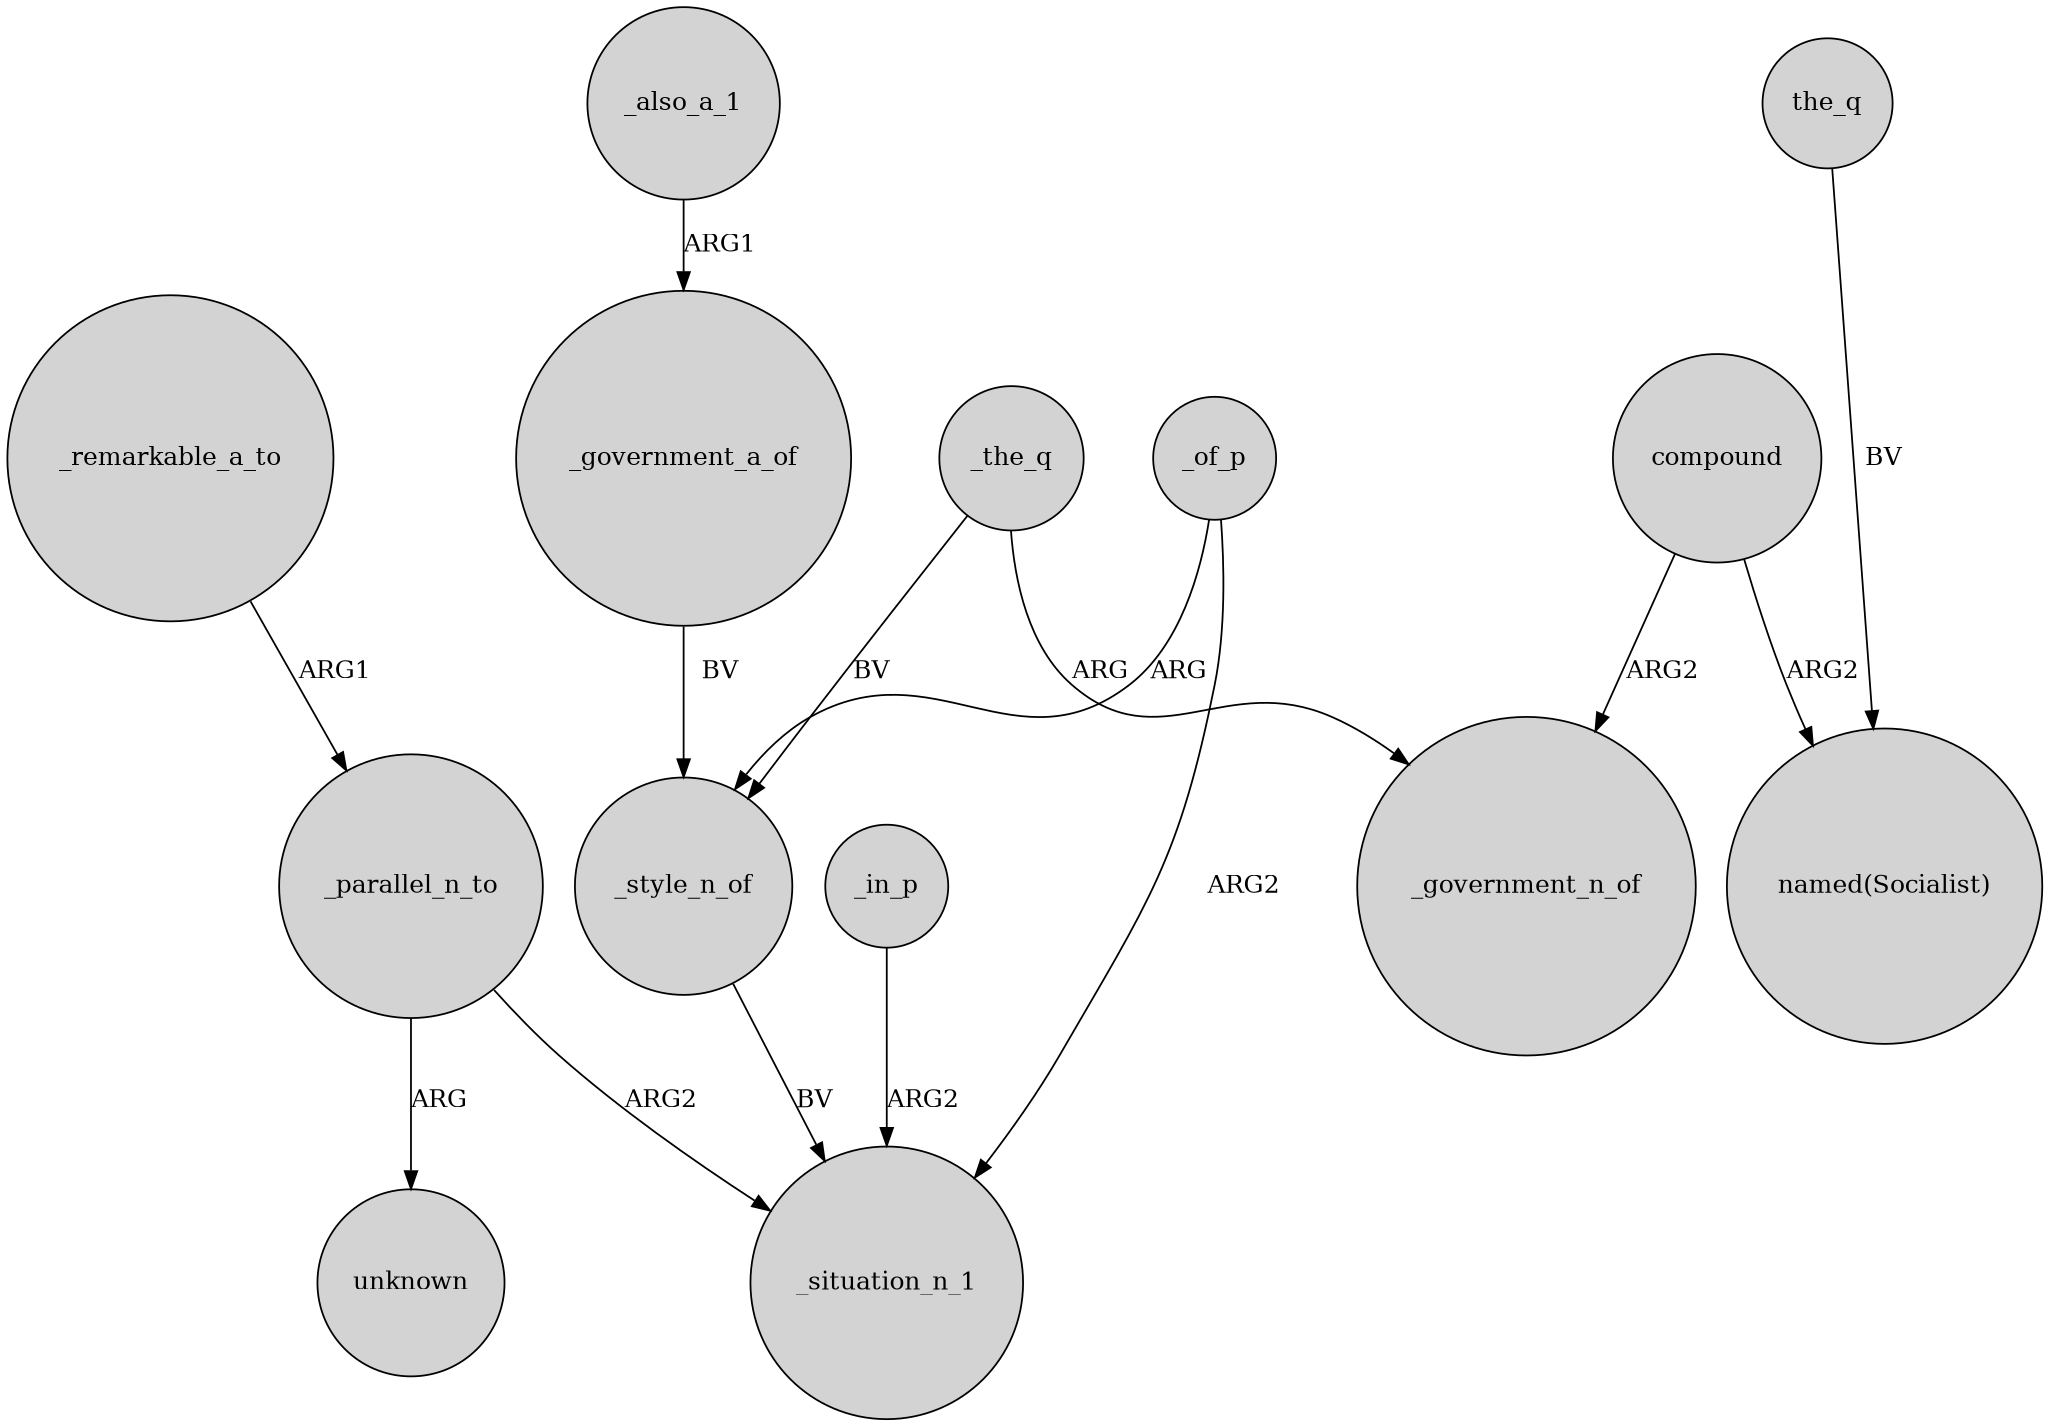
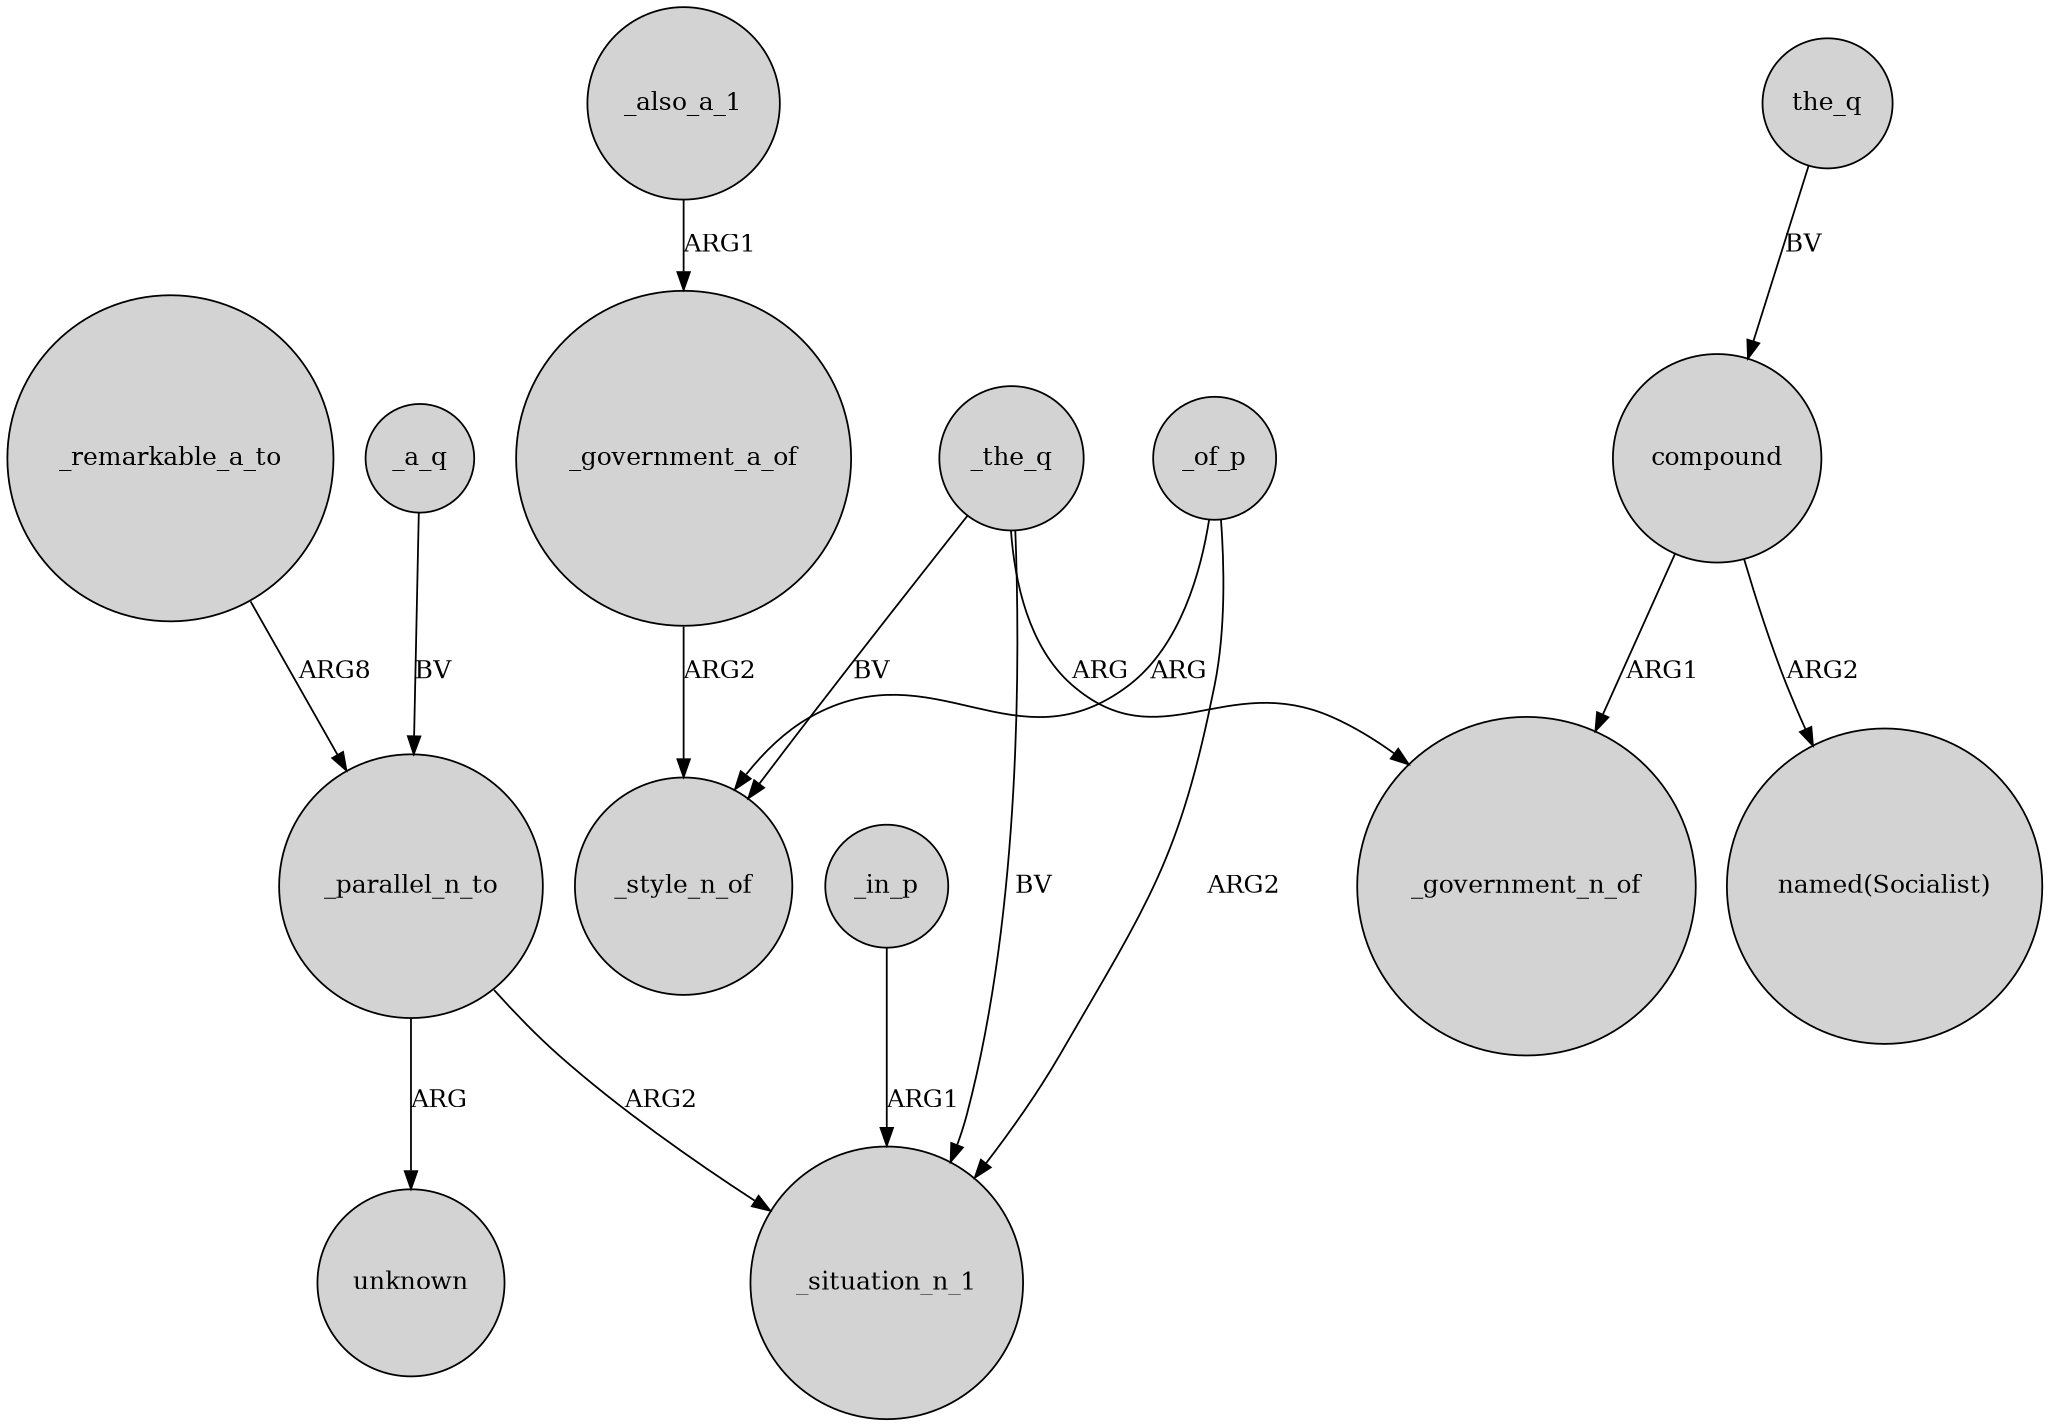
edge "the_q" -> "named(Socialist)": now "the_q" -> "compound"
node "_a_q": added
edge "_remarkable_a_to" -> "_parallel_n_to": label "ARG1" -> "ARG8"
edge "_government_a_of" -> "_style_n_of": label "BV" -> "ARG2"
edge "compound" -> "_government_n_of": label "ARG2" -> "ARG1"
edge "_style_n_of" -> "_situation_n_1": now "_the_q" -> "_situation_n_1"
edge "_in_p" -> "_situation_n_1": label "ARG2" -> "ARG1"
